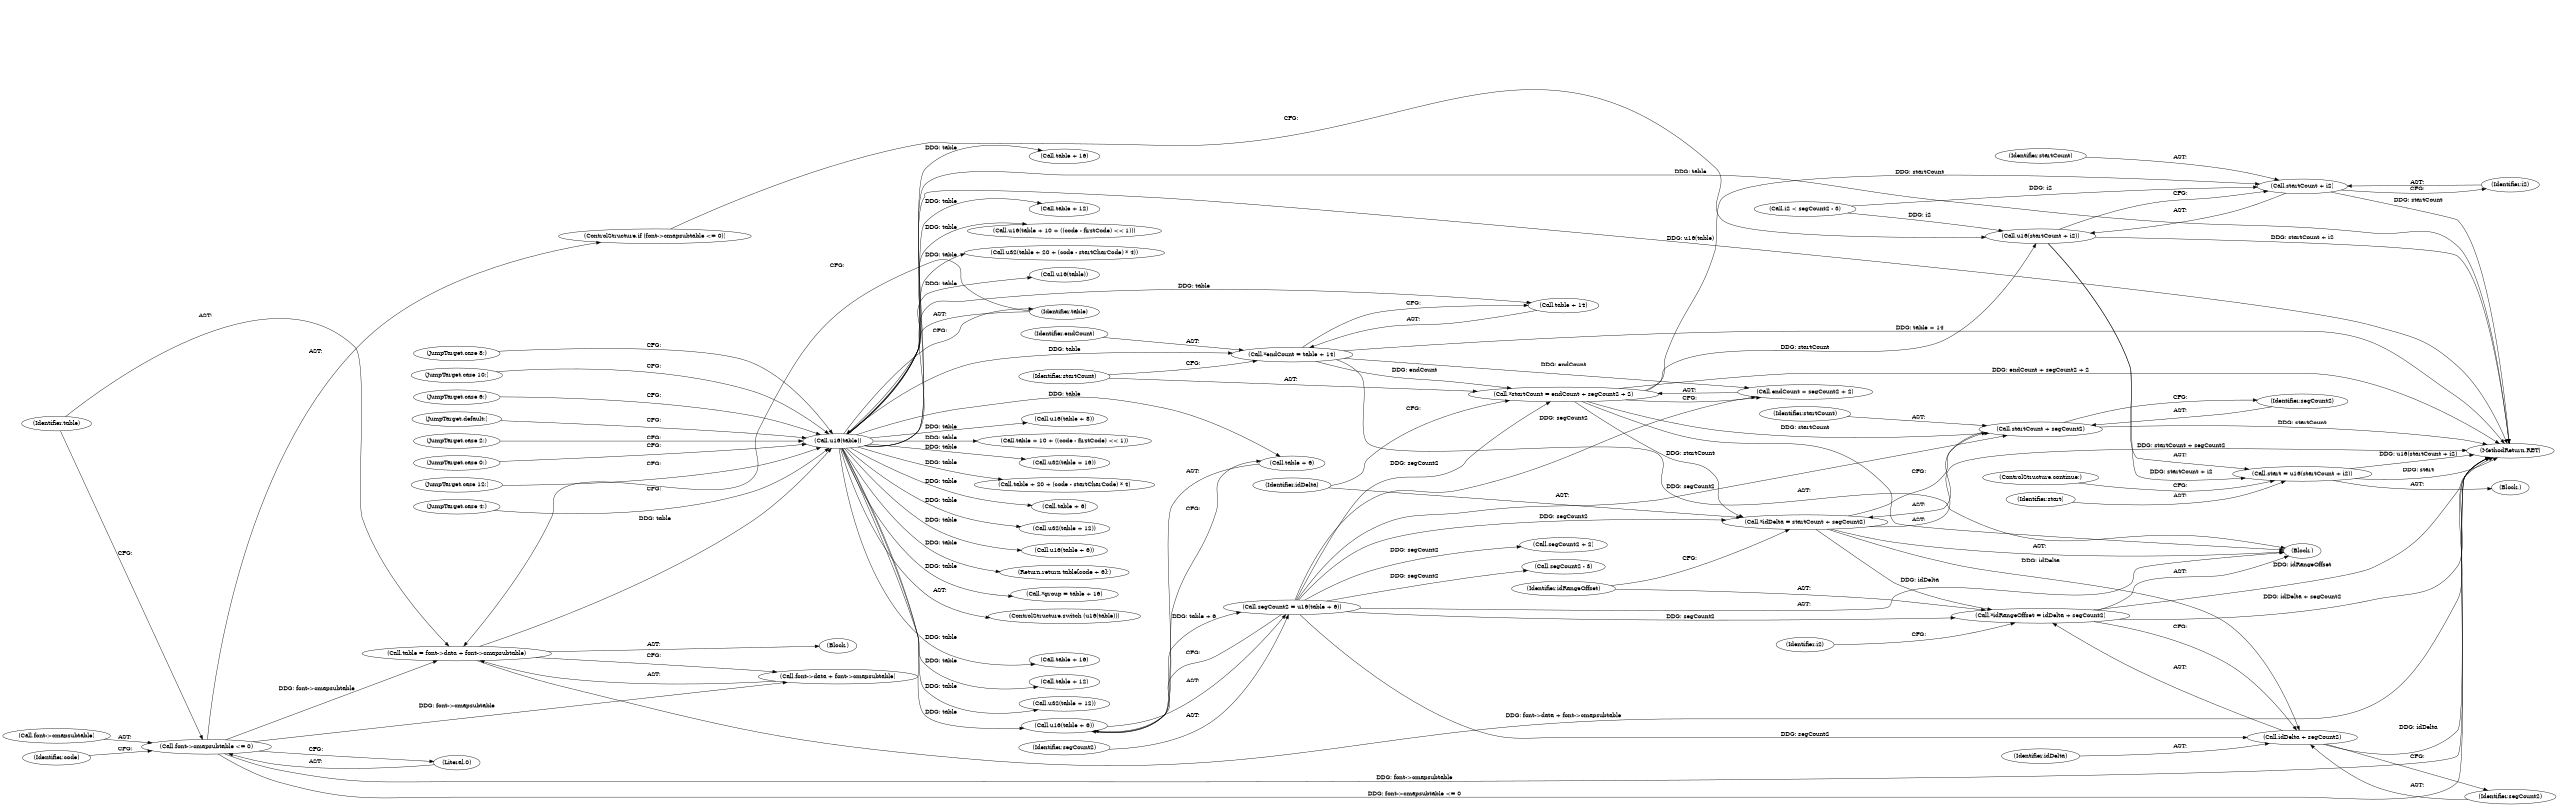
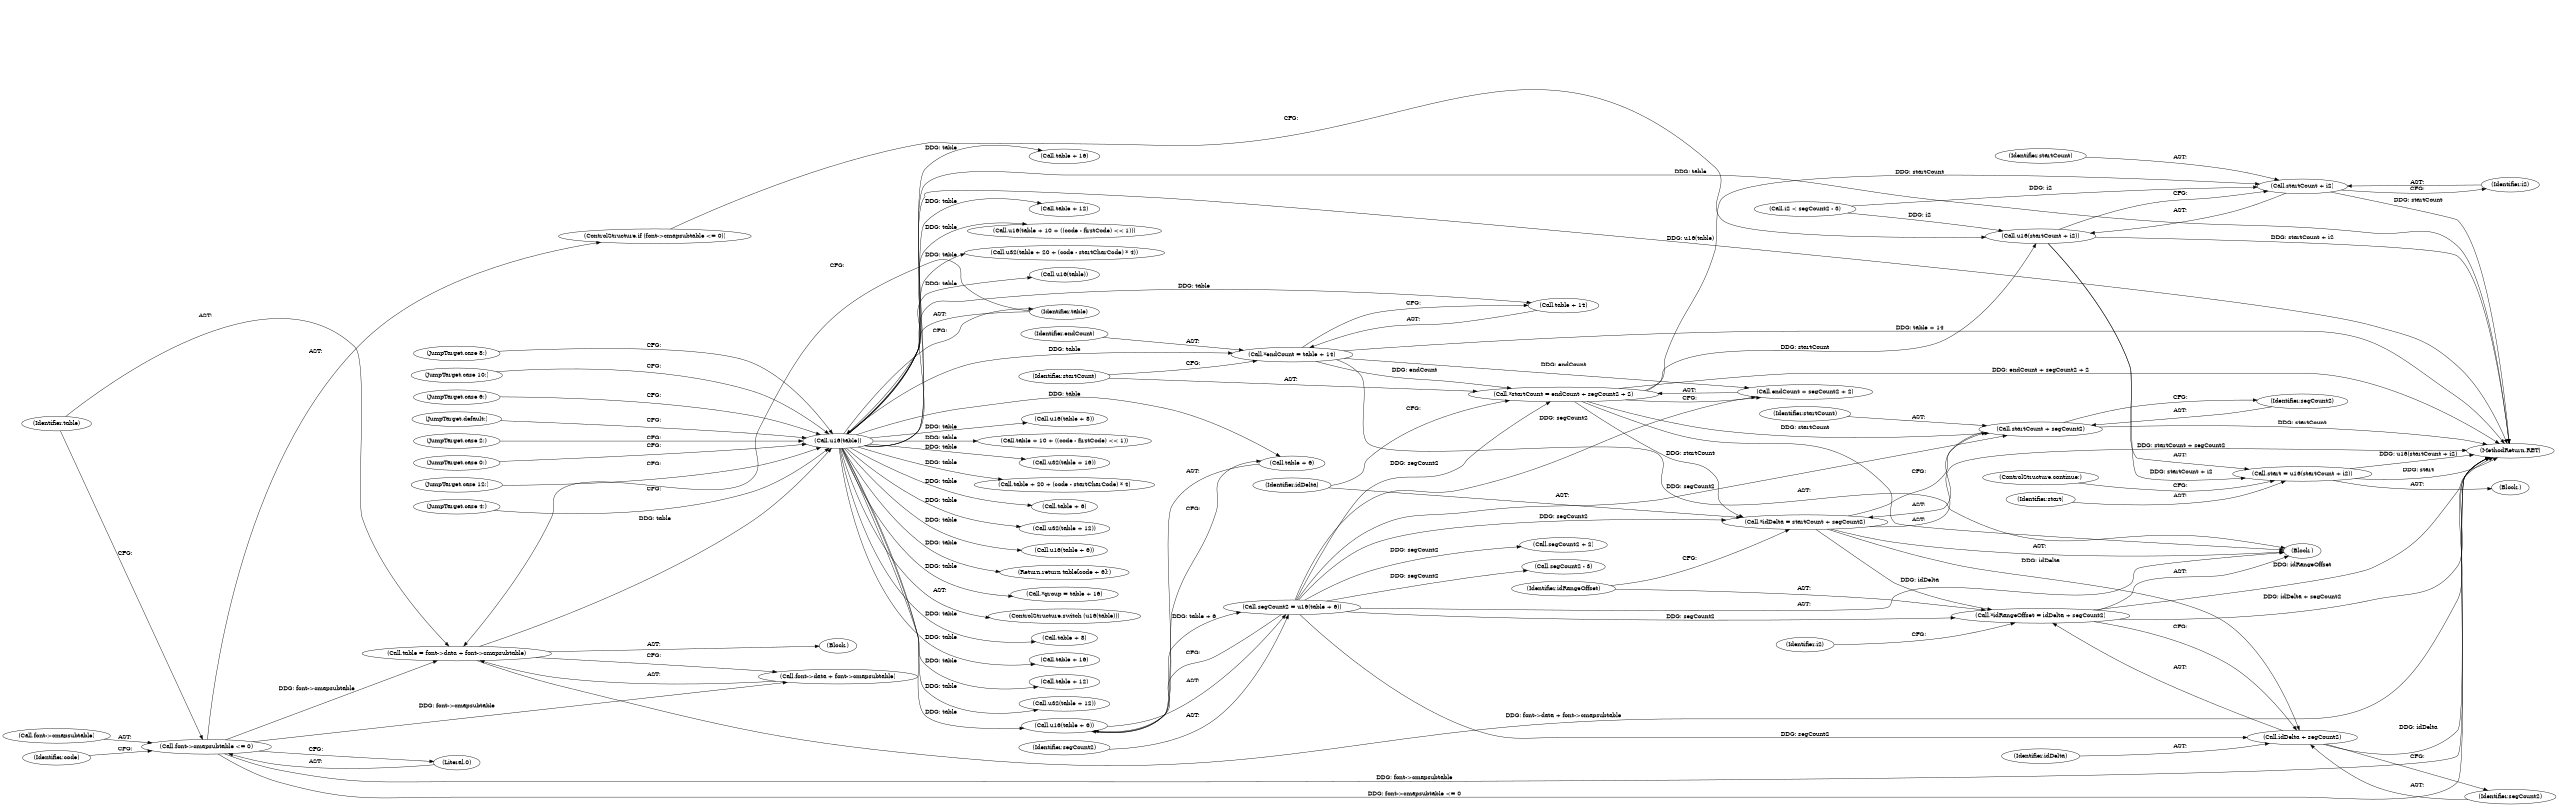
node "(Call,table + 8)": added
